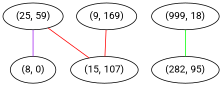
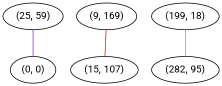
node "(999, 18)": label "(999, 18)" -> "(199, 18)"
edge "(25, 59)" -- "(15, 107)": removed
node "(8, 0)": label "(8, 0)" -> "(0, 0)"
